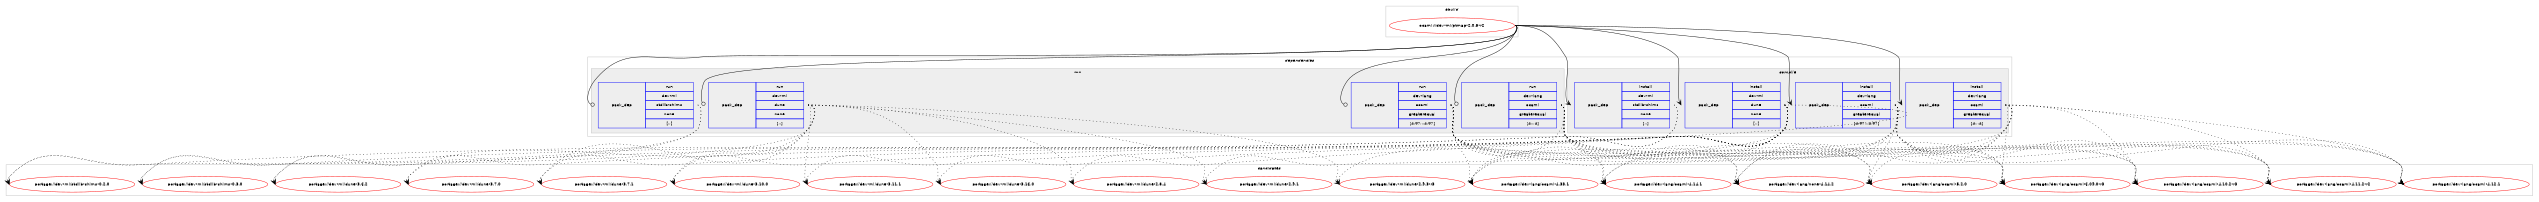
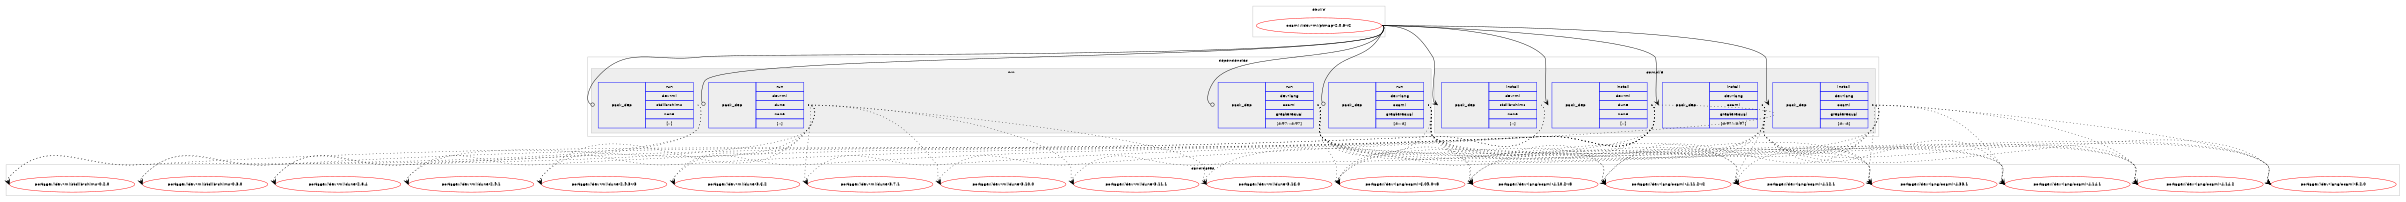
node "portage://dev-ml/dune-3.7.0": removed
node "portage://dev-lang/none-4.14.2": label "portage://dev-lang/none-4.14.2" -> "portage://dev-lang/ocaml-4.14.2"
